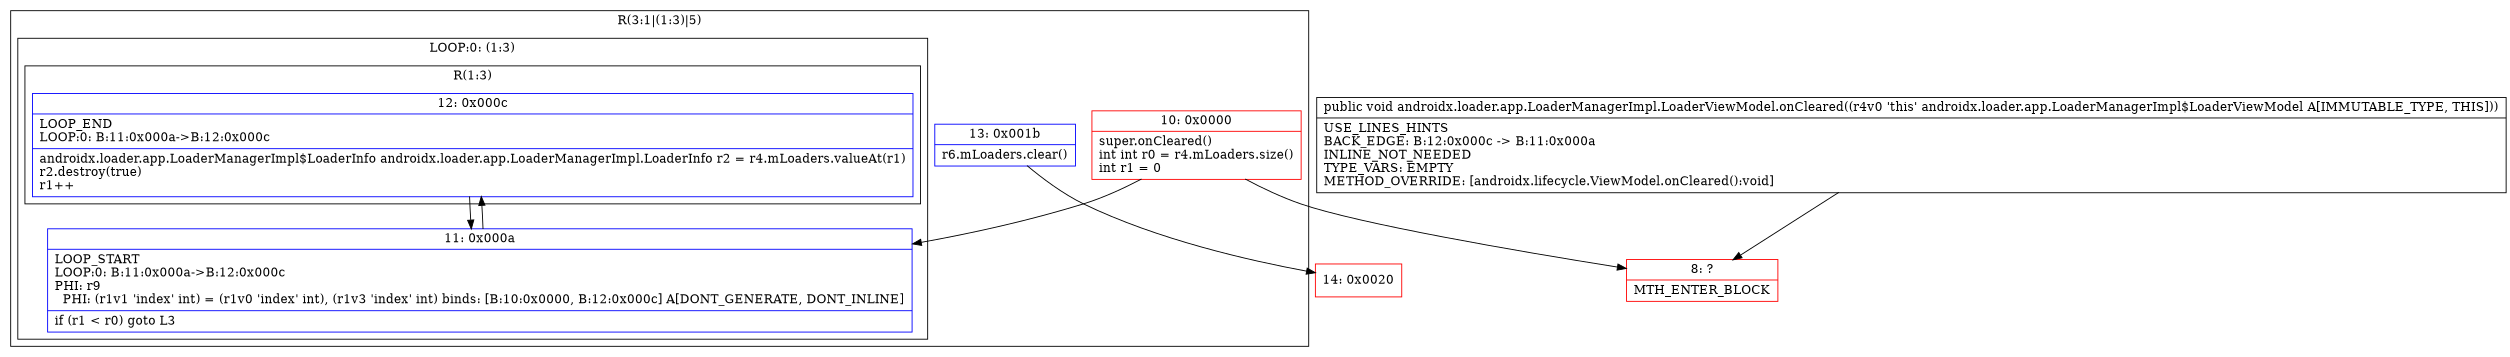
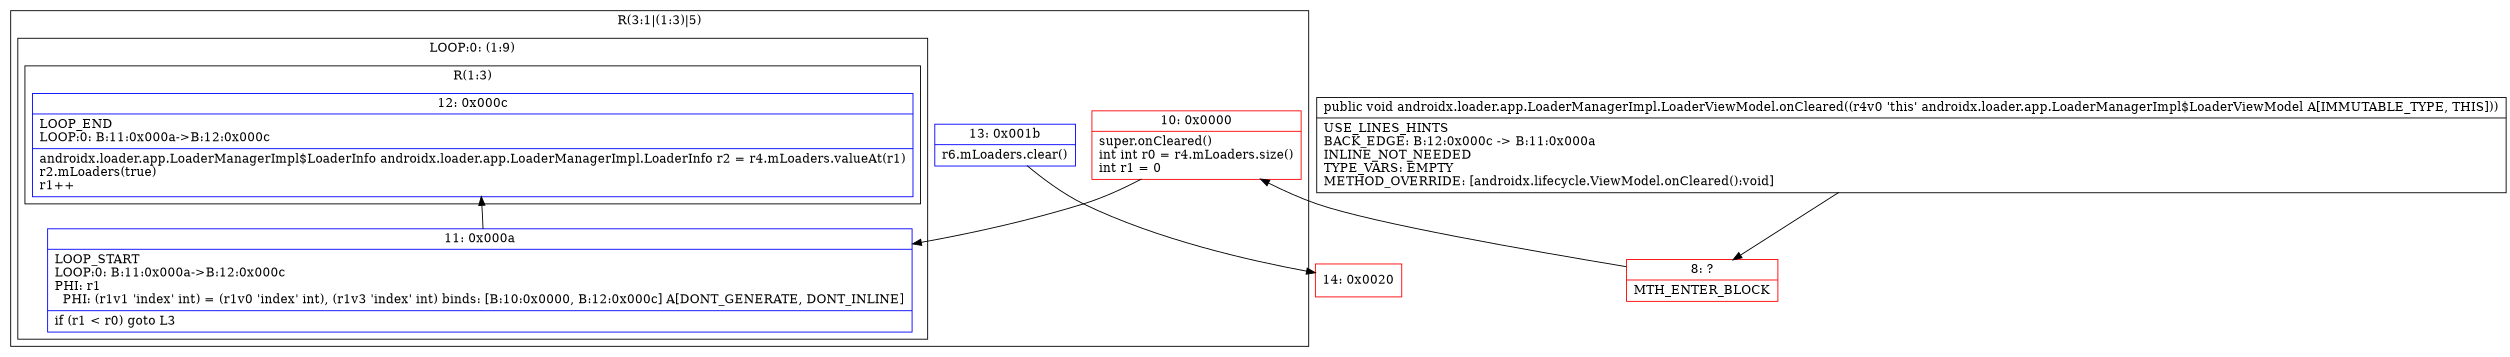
cluster "LOOP:0: (1:3)": label "LOOP:0: (1:3)" -> "LOOP:0: (1:9)"
node "12: 0x000c": text "r2.destroy(true)" -> "r2.mLoaders(true)"
edge "12: 0x000c" -> "11: 0x000a": removed
edge "10: 0x0000" -> "8: ?": reversed
node "11: 0x000a": text "PHI: r9" -> "PHI: r1"
